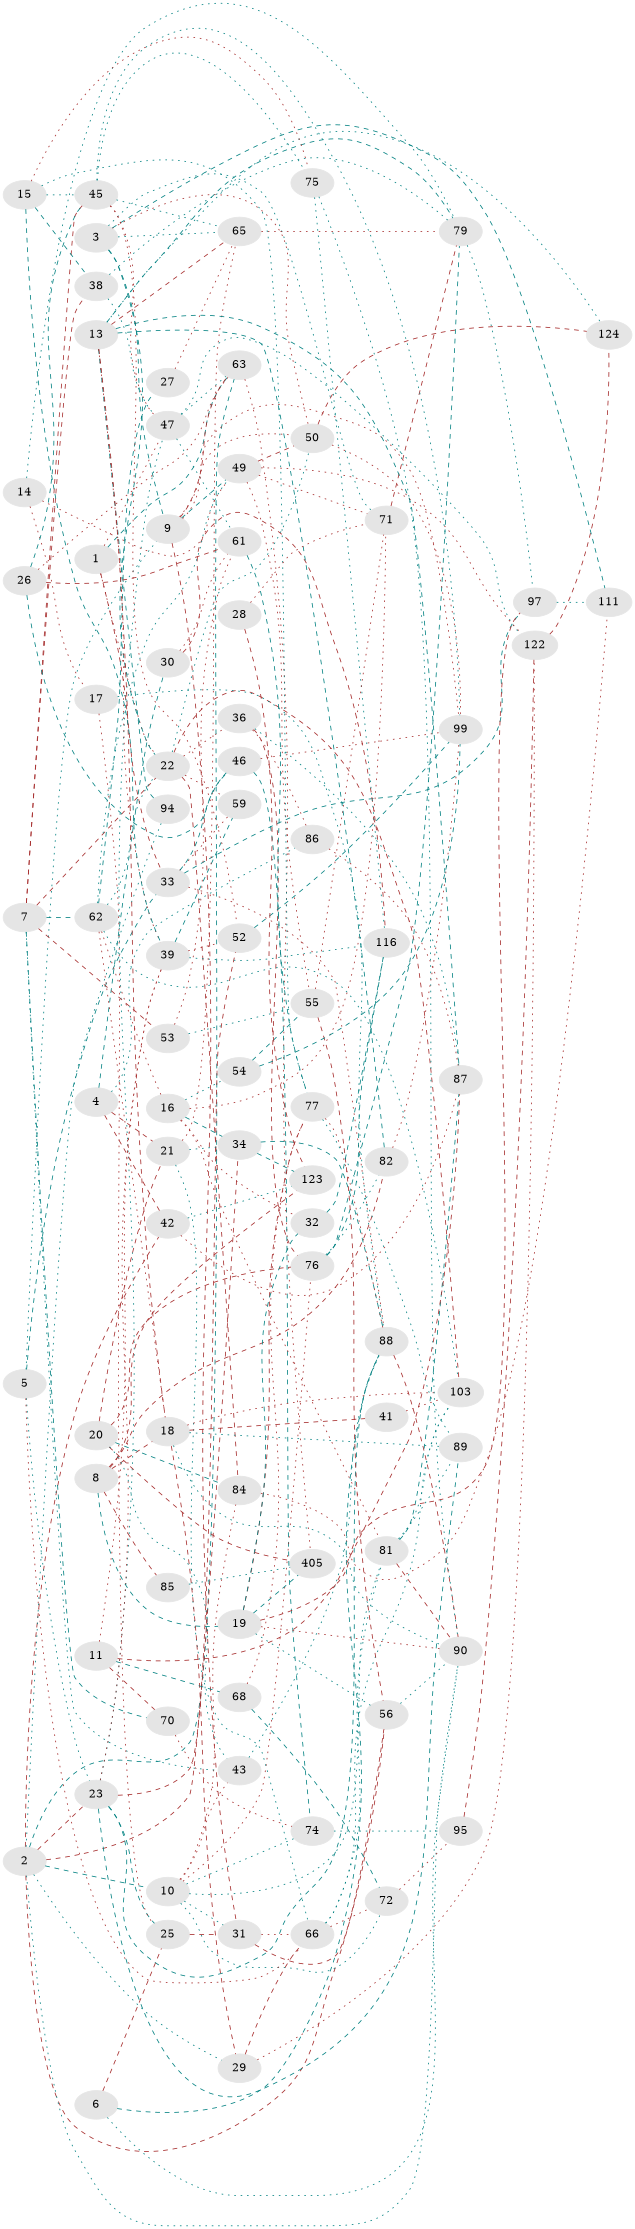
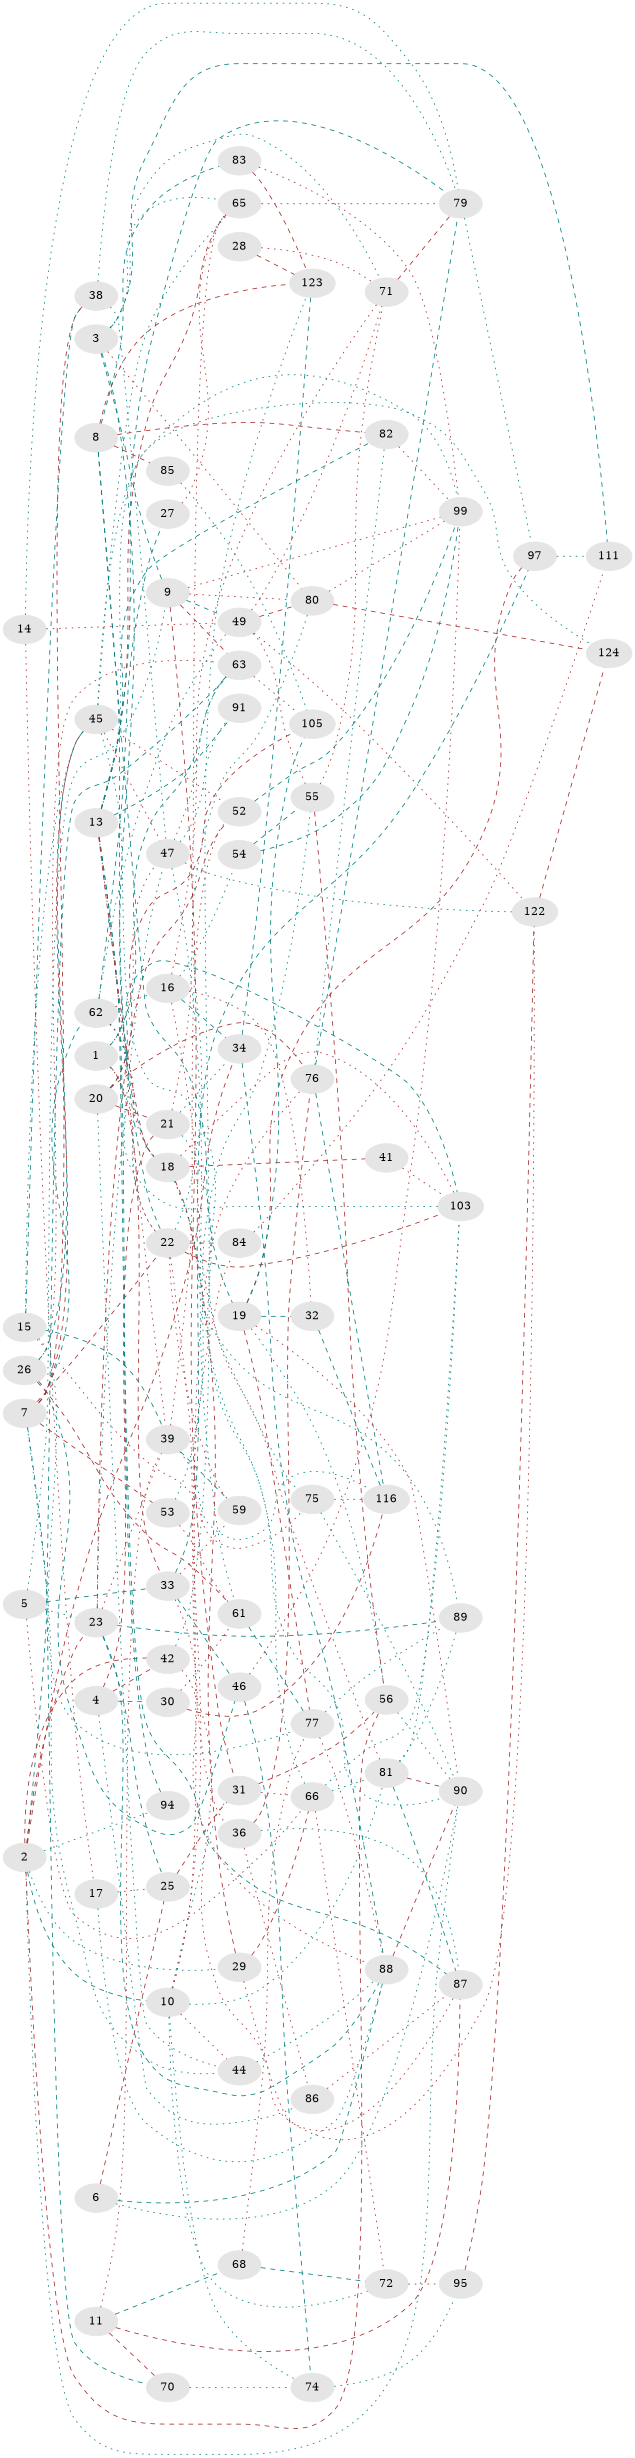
node "83": added
node "50": label "50" -> "80"
node "91": added
edge "18" -- "8": color brown -> teal
edge "20" -- "84": now "20" -- "103"
node "405": label "405" -> "105"
node "43": label "43" -> "44"
